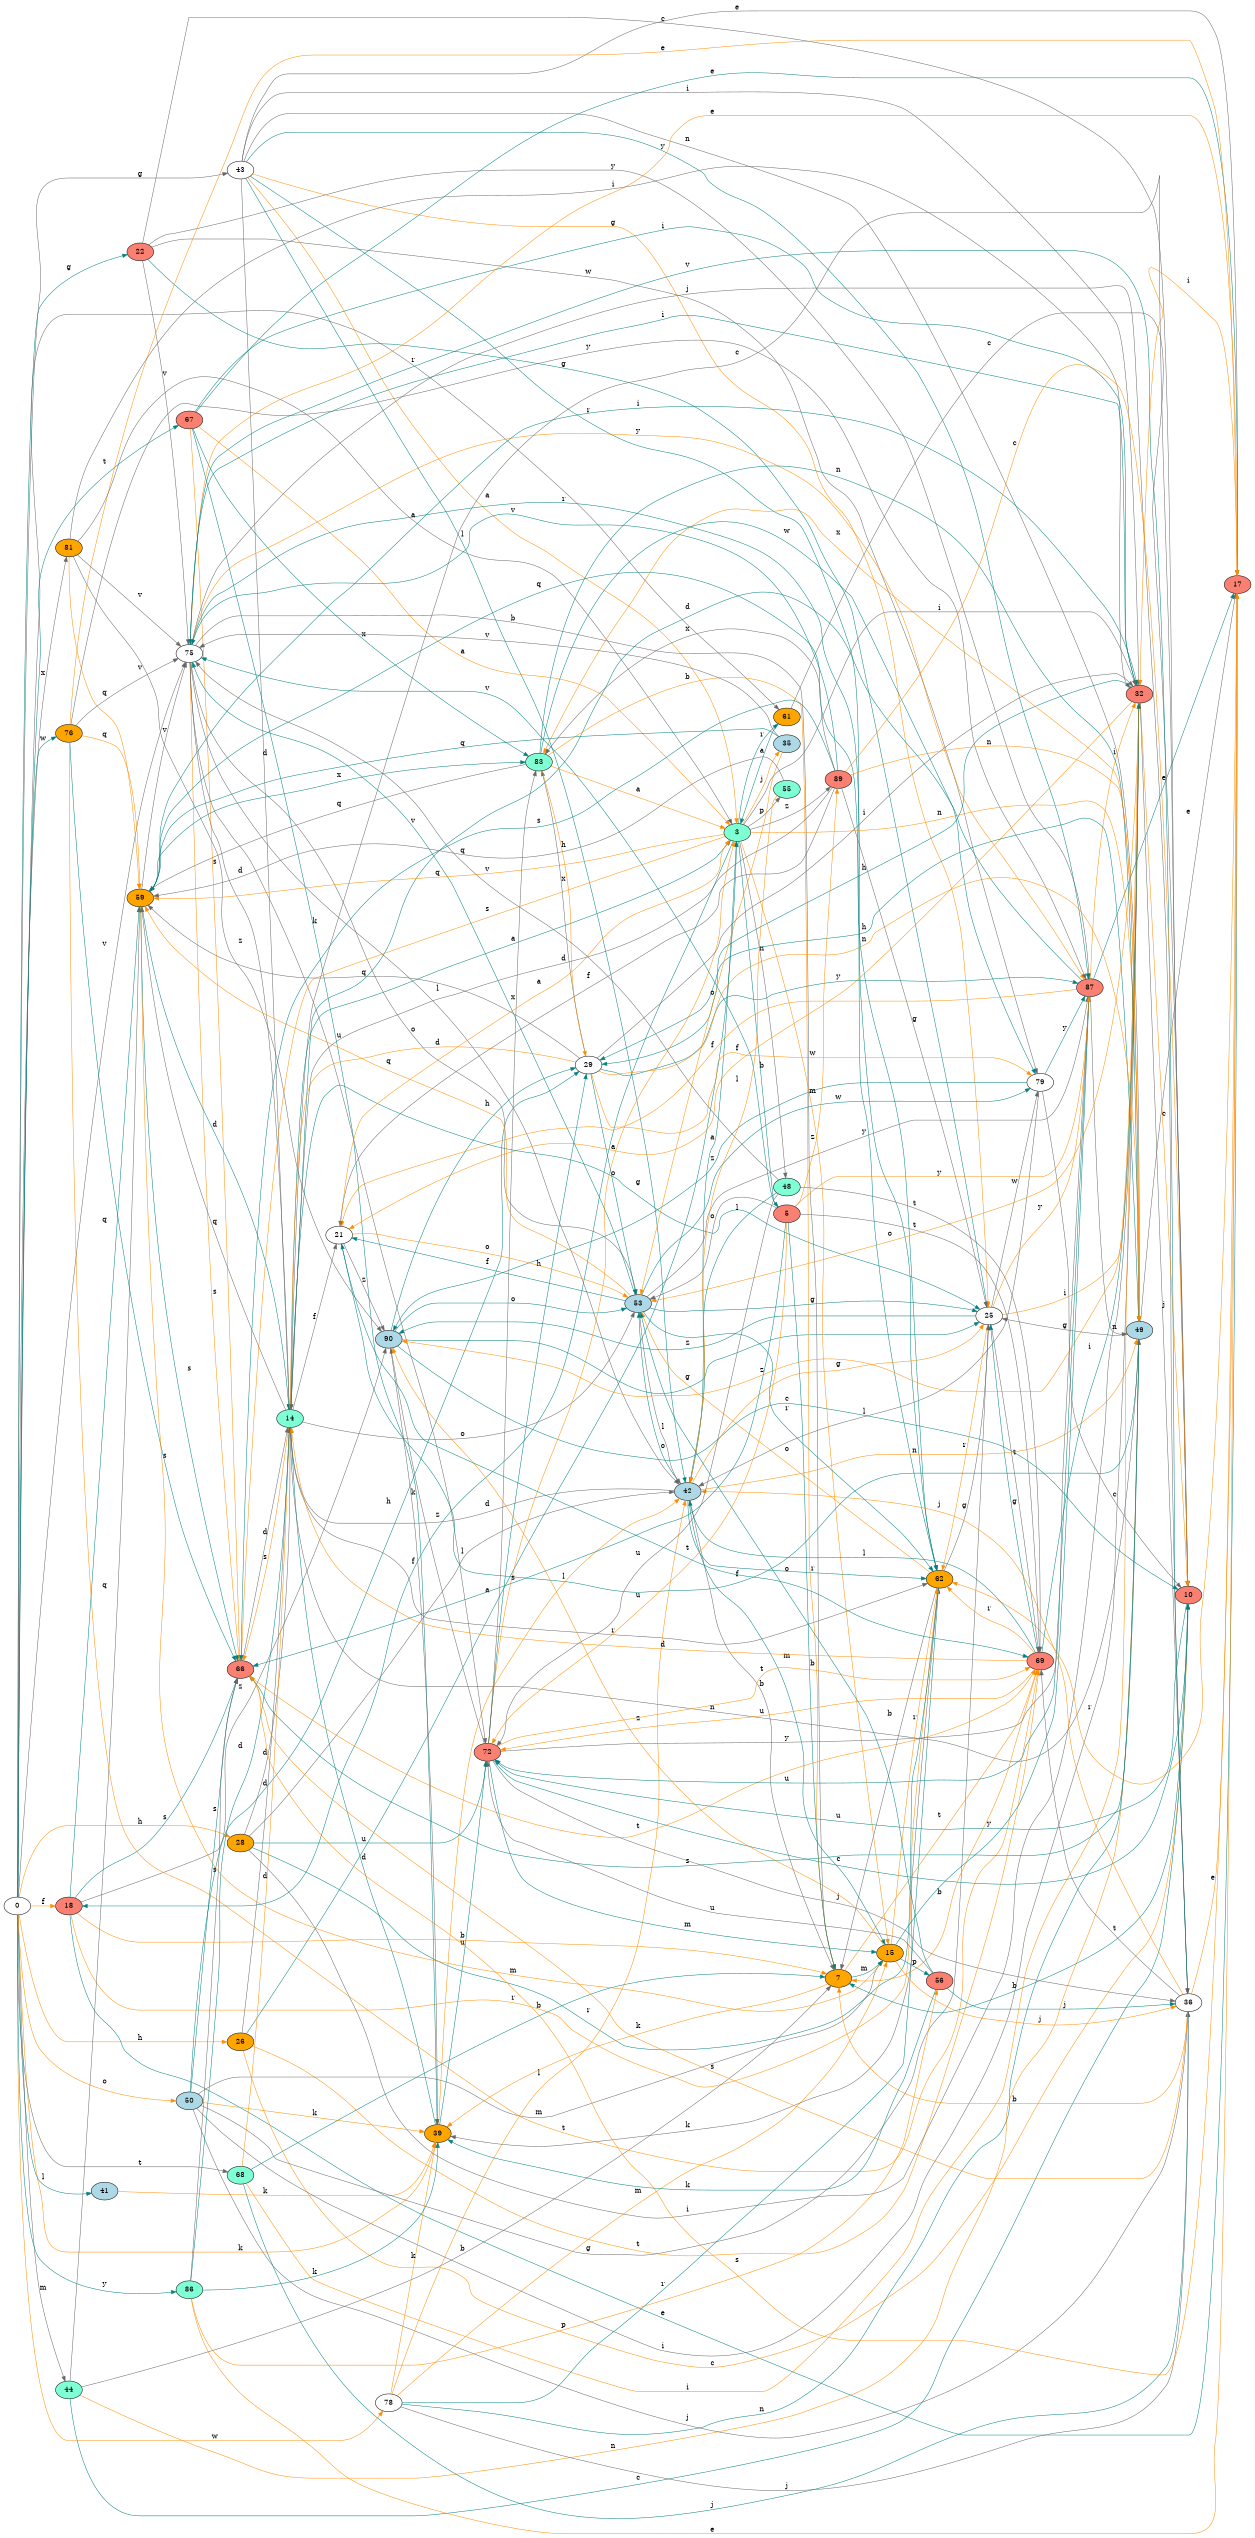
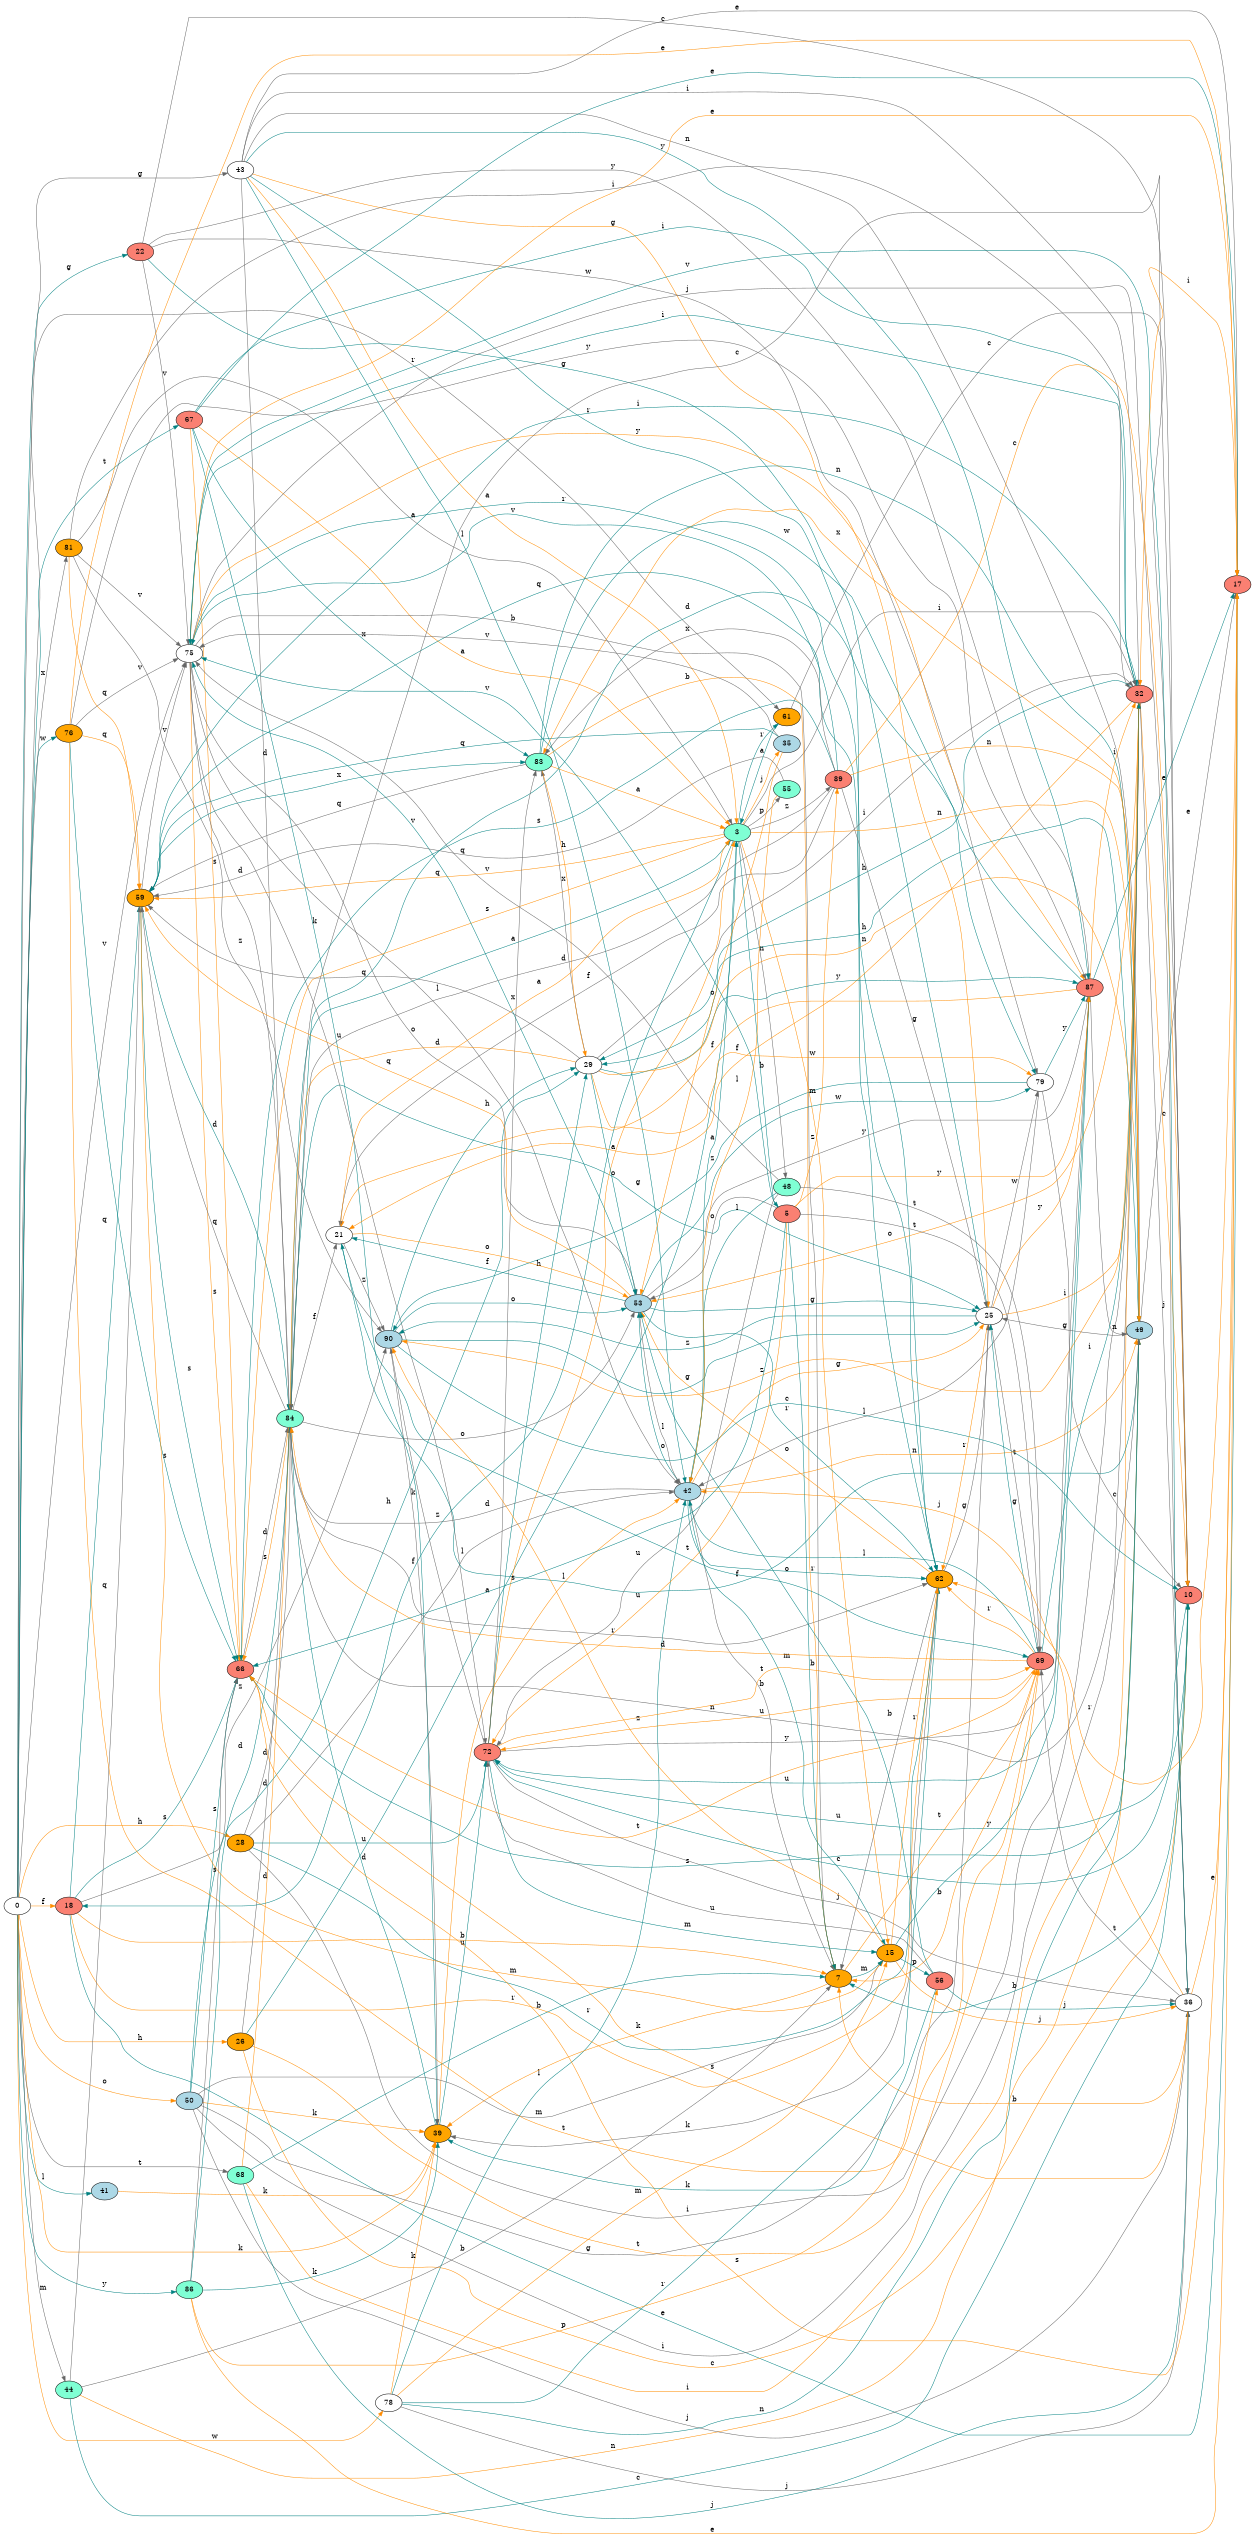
node "14": label "14" -> "84"
edge "78" -> "42": color darkorange -> teal
